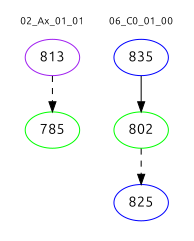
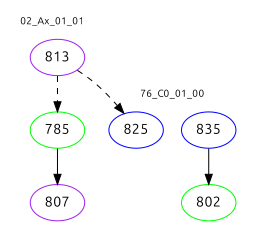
cluster "06_C0_01_00": label "06_C0_01_00" -> "76_C0_01_00"
edge "802" -> "825": now "813" -> "825"
node "807": added
